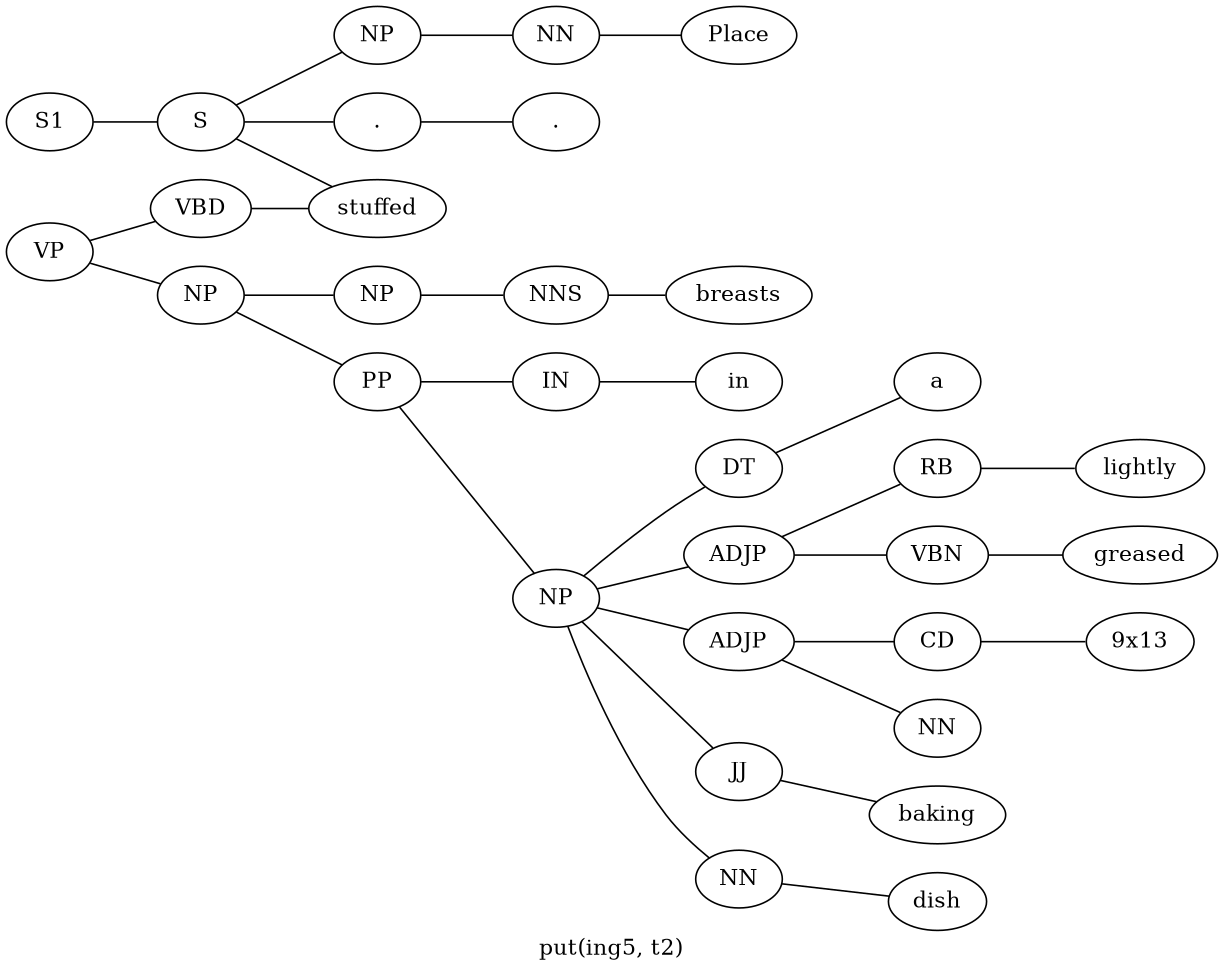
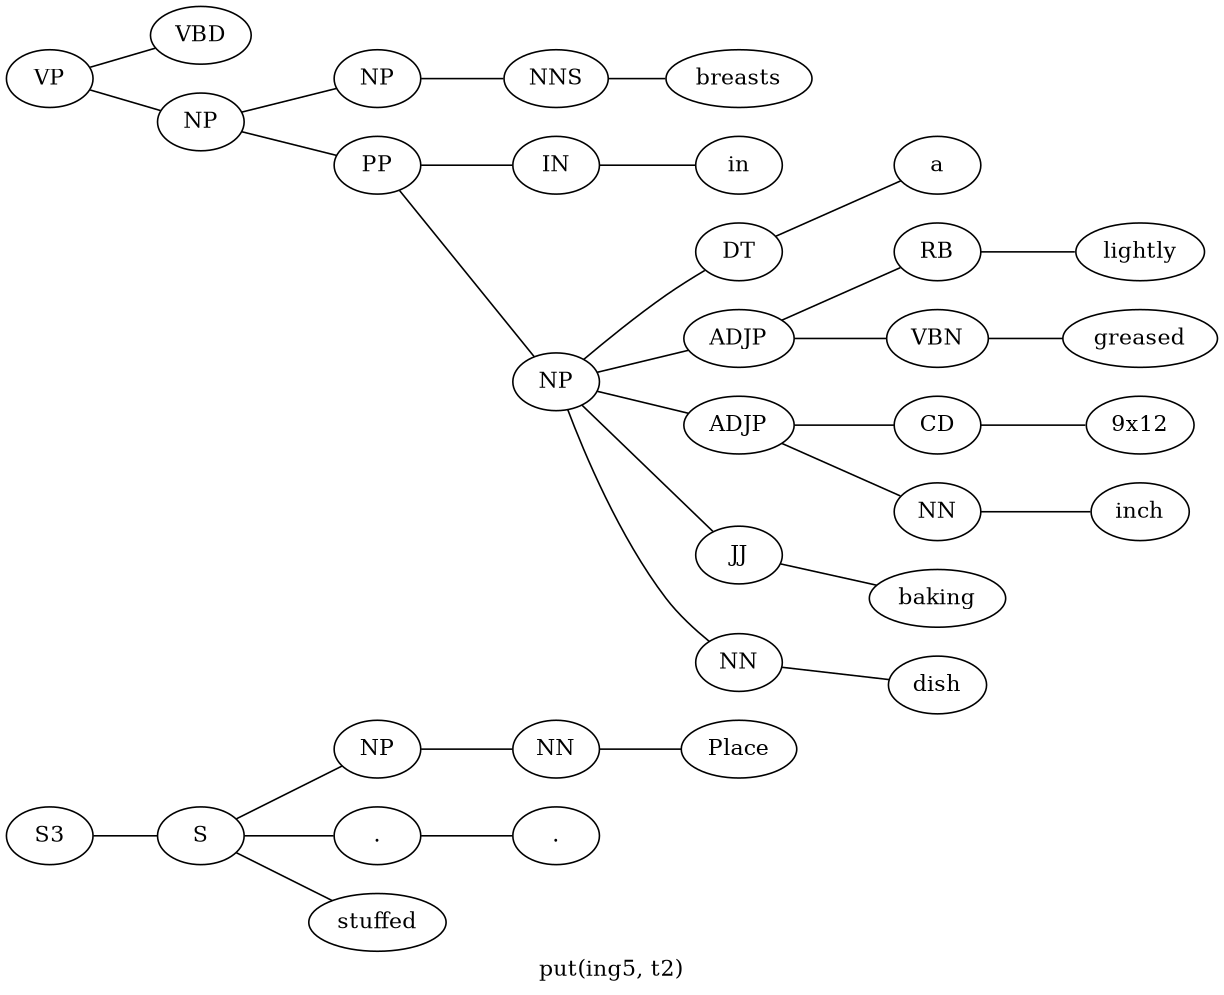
node "S1": label "S1" -> "S3"
edge "VBD" -- "stuffed": removed
node "inch": added
node "9x13": label "9x13" -> "9x12"
